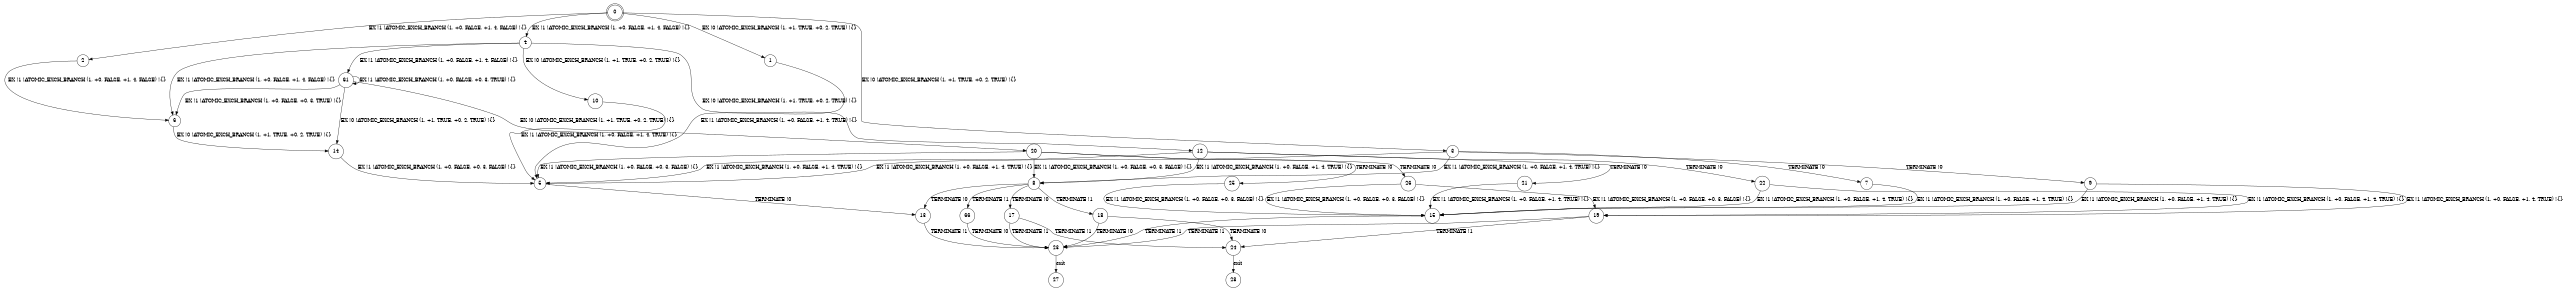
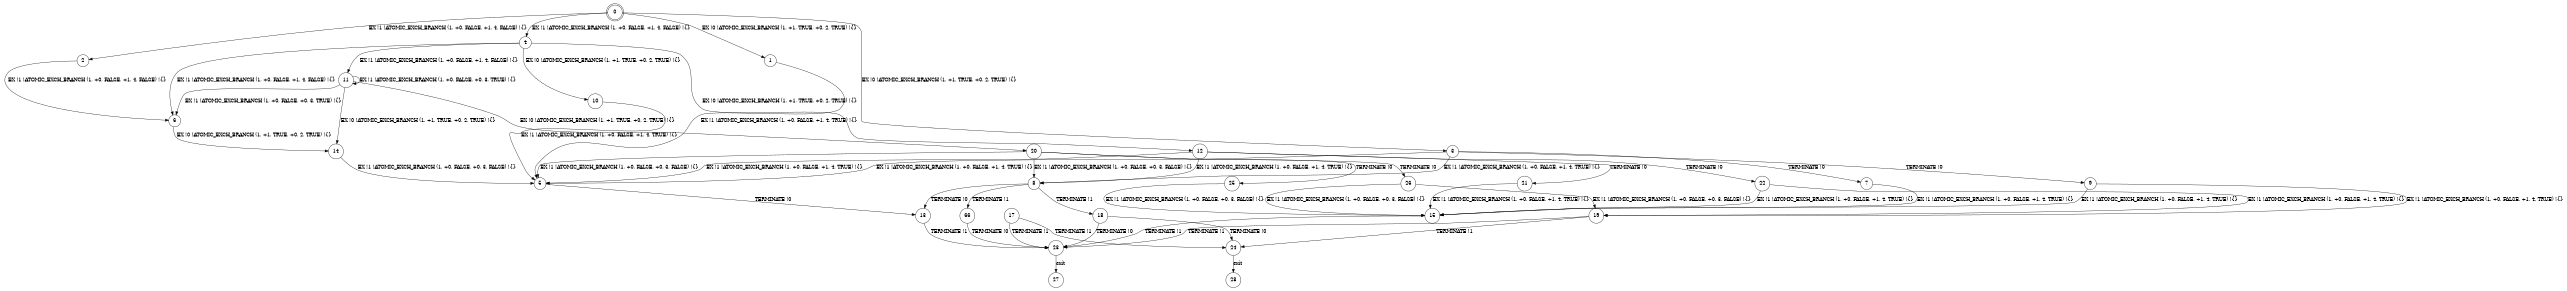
node "61": label "61" -> "11"
edge "8" -> "17": removed, label "TERMINATE !0"
